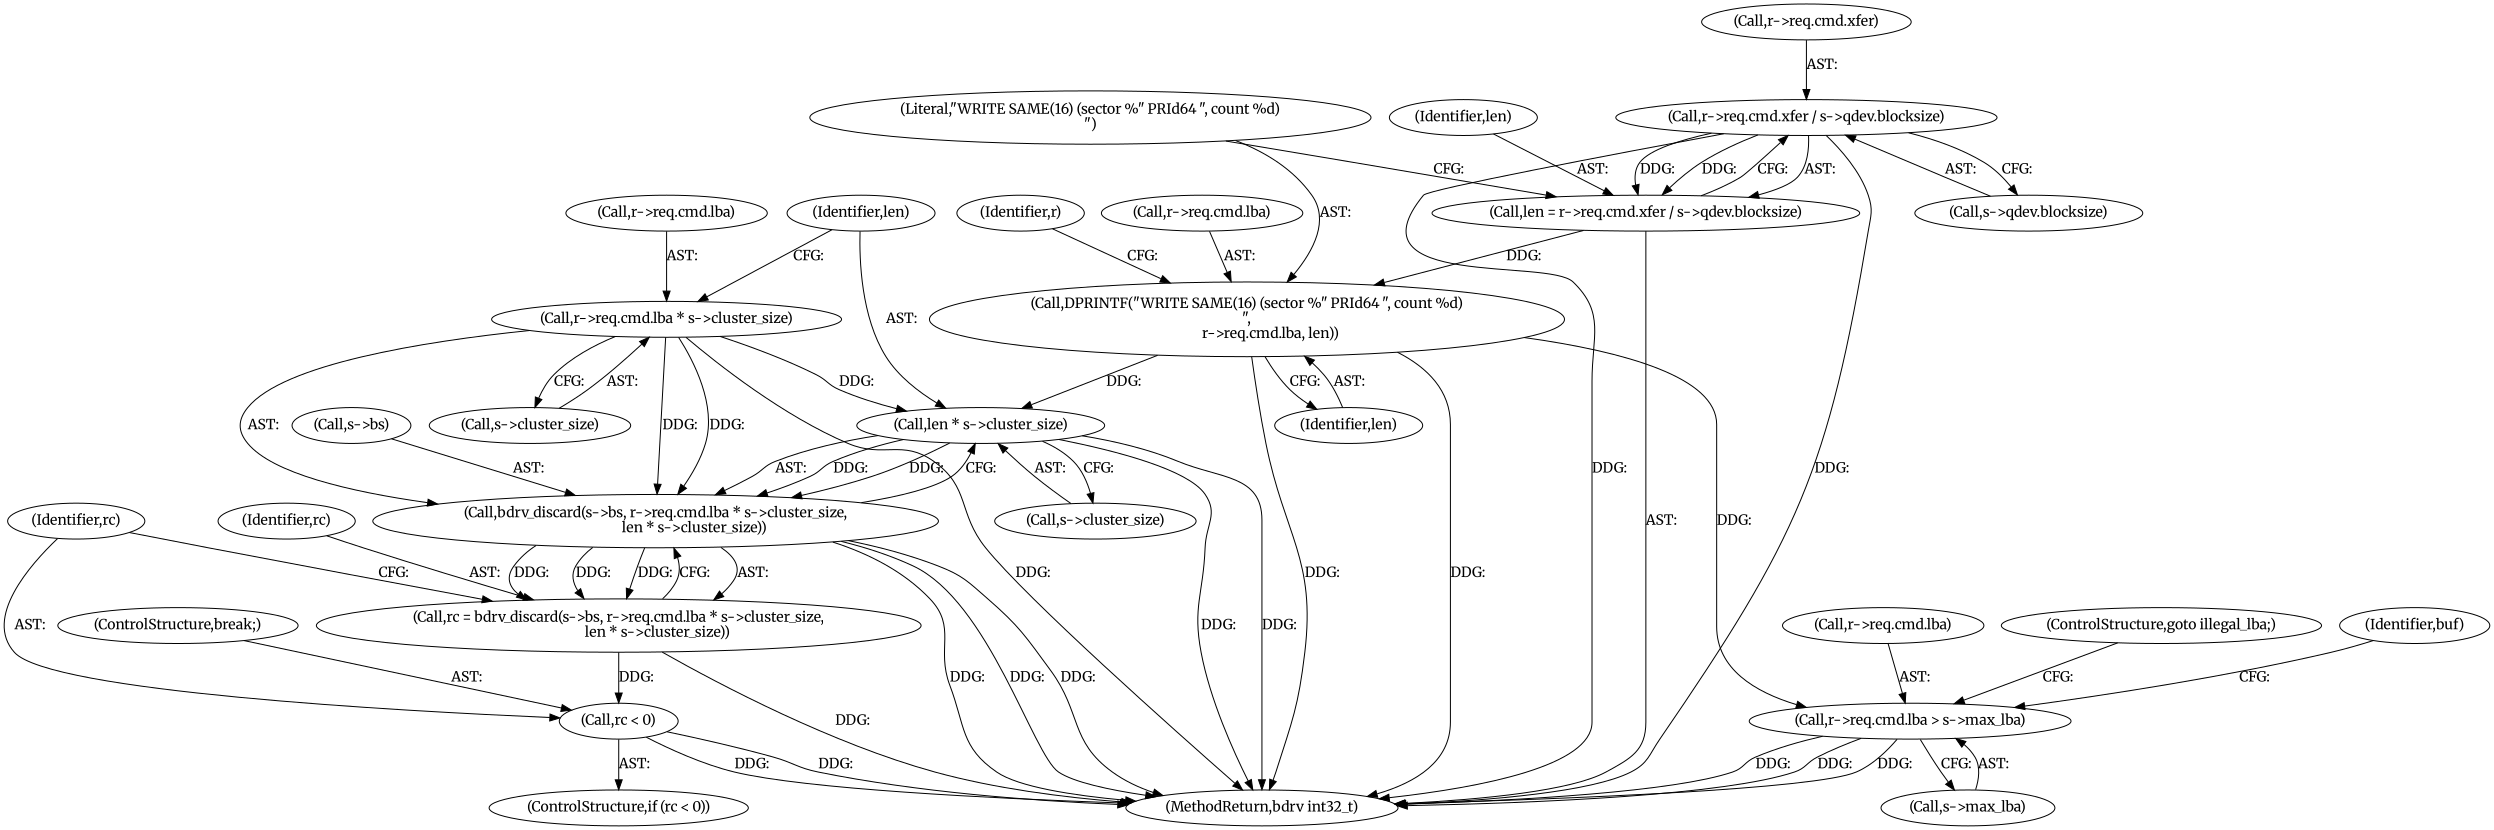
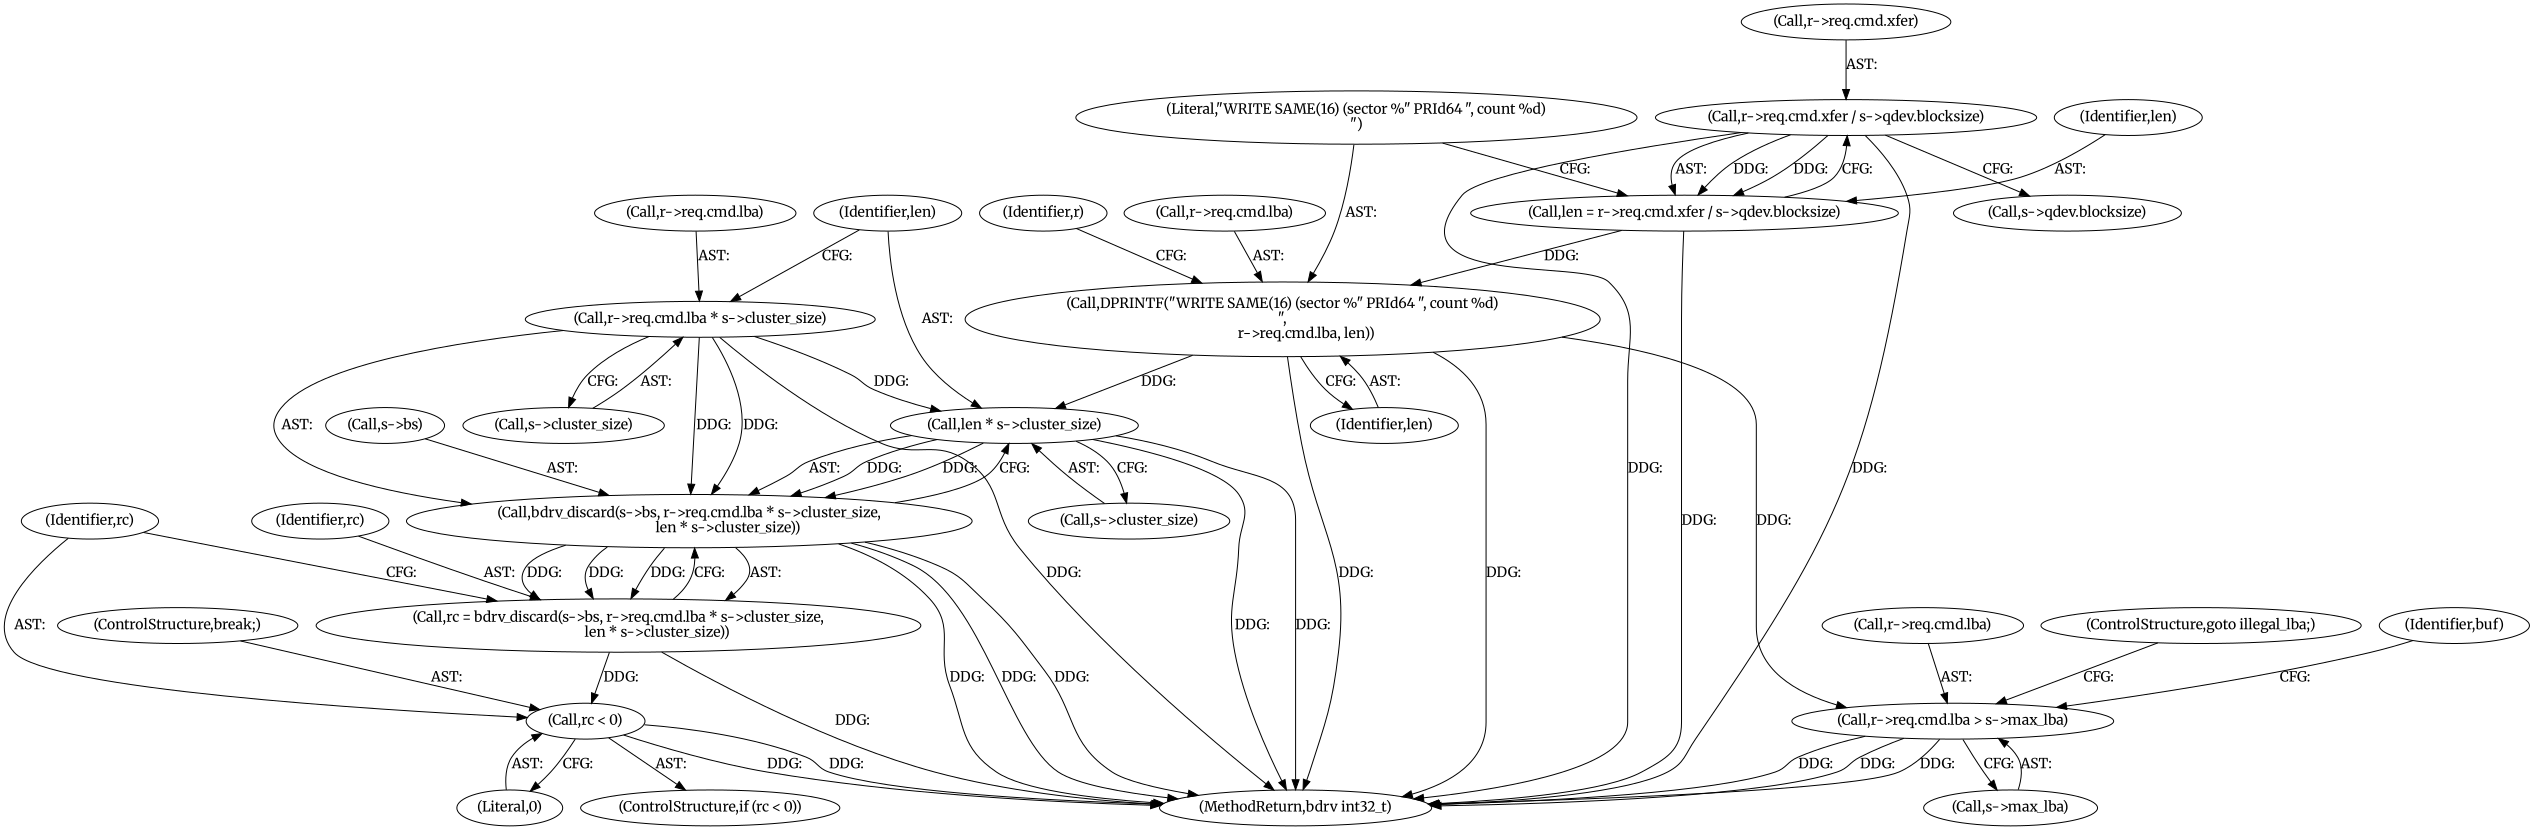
edge "(Call,s->qdev.blocksize)" -> "(Call,r->req.cmd.xfer / s->qdev.blocksize)": removed, label "AST:"
edge "(Call,len = r->req.cmd.xfer / s->qdev.blocksize)" -> "(MethodReturn,bdrv int32_t)": label "AST: " -> "DDG: "
node "(Literal,0)": added
